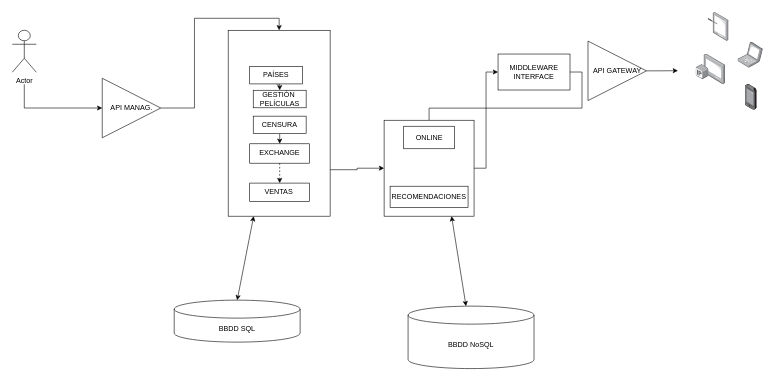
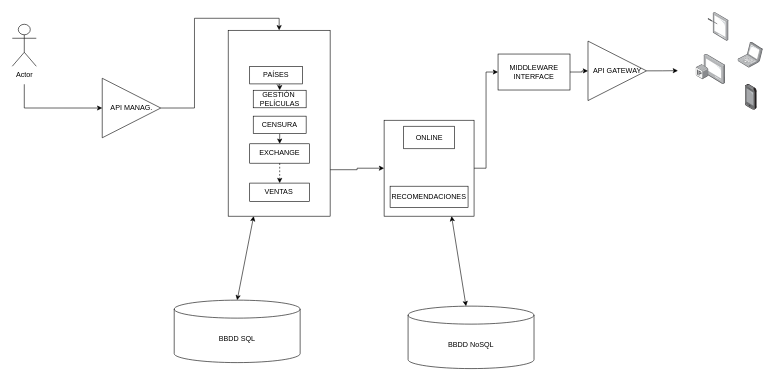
node "Actor": moved (24, 51) -> (24, 45)
edge "MIDDLEWARE INTERFACE" -> "ONLINE": now "MIDDLEWARE INTERFACE" -> "API GATEWAY"
node "BBDD SQL": size 126x42 -> 126x62
